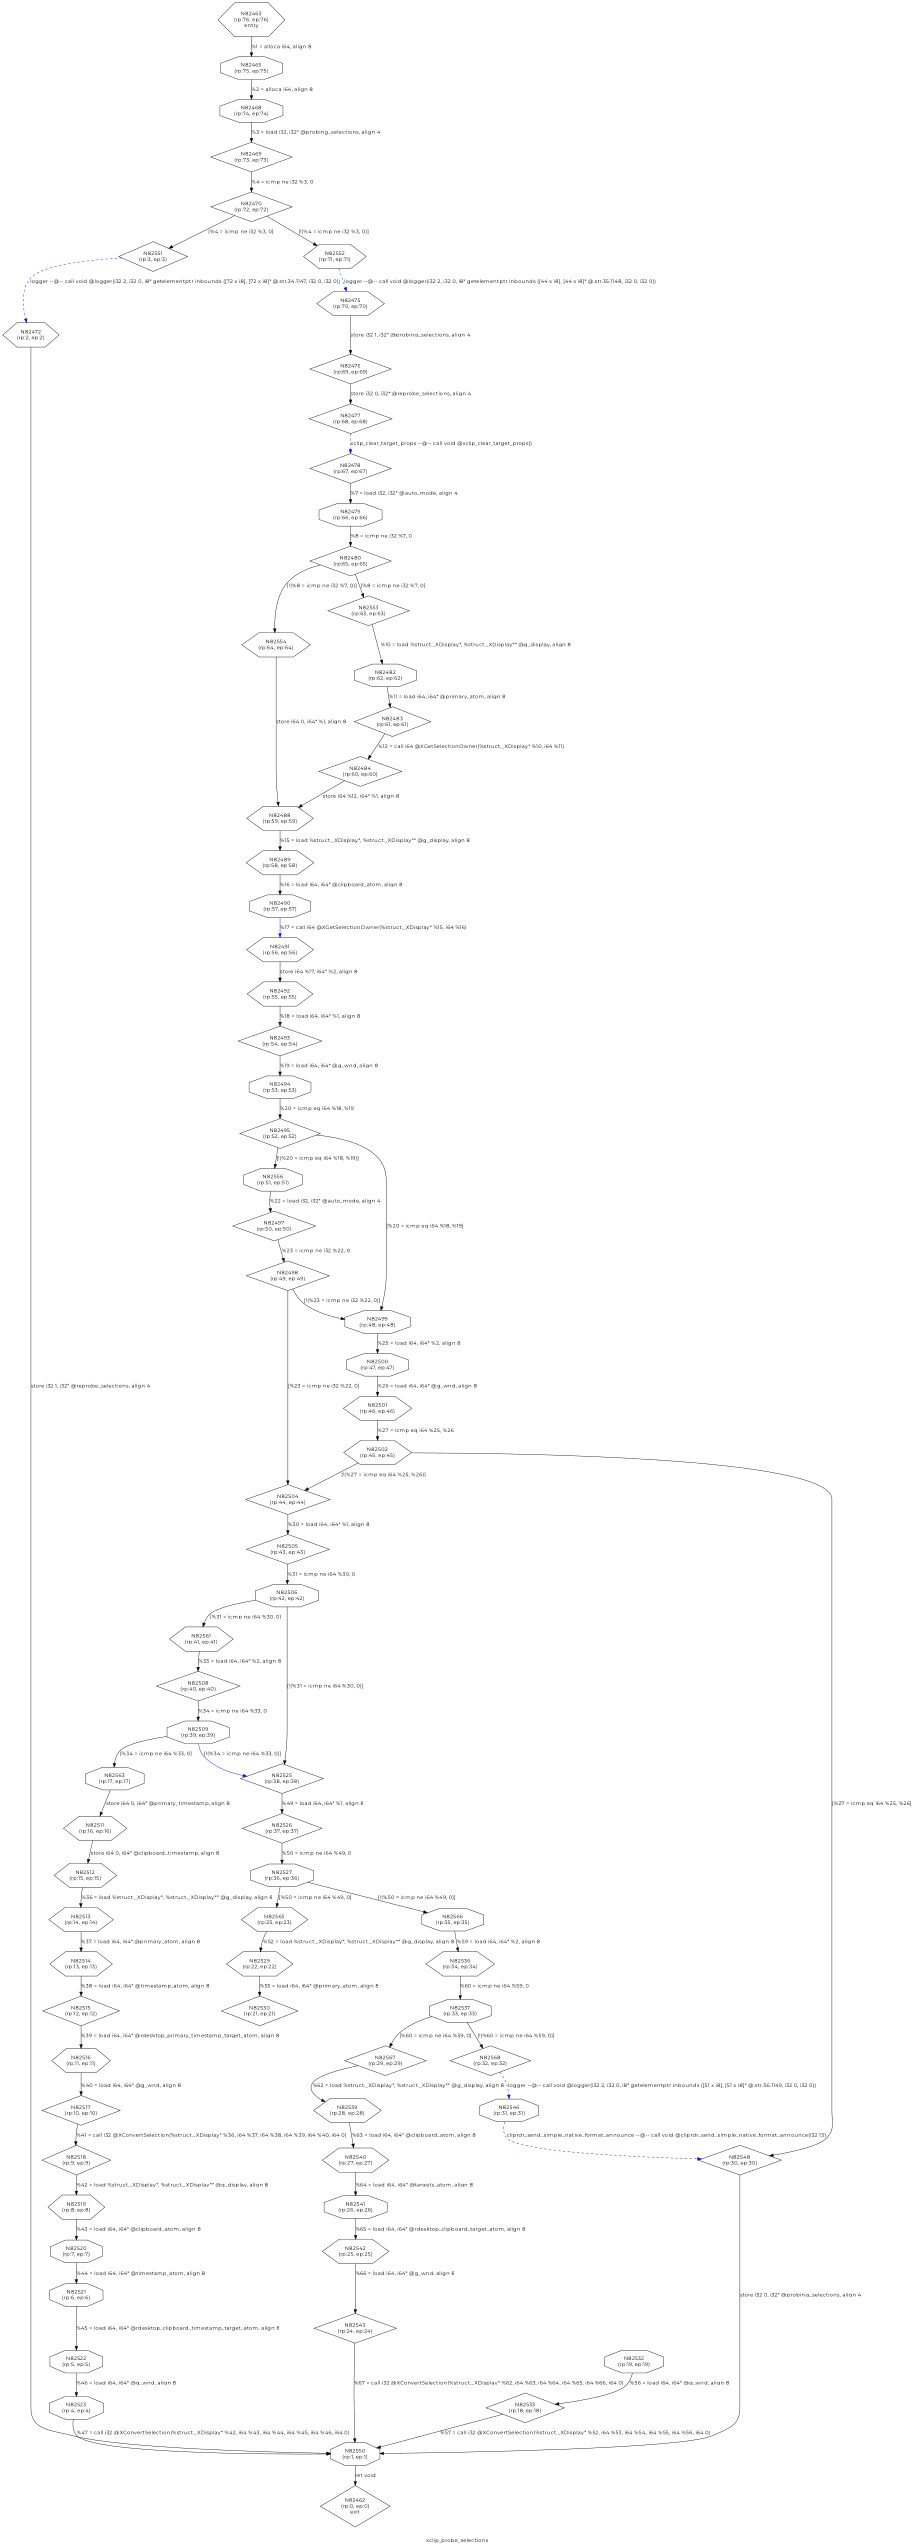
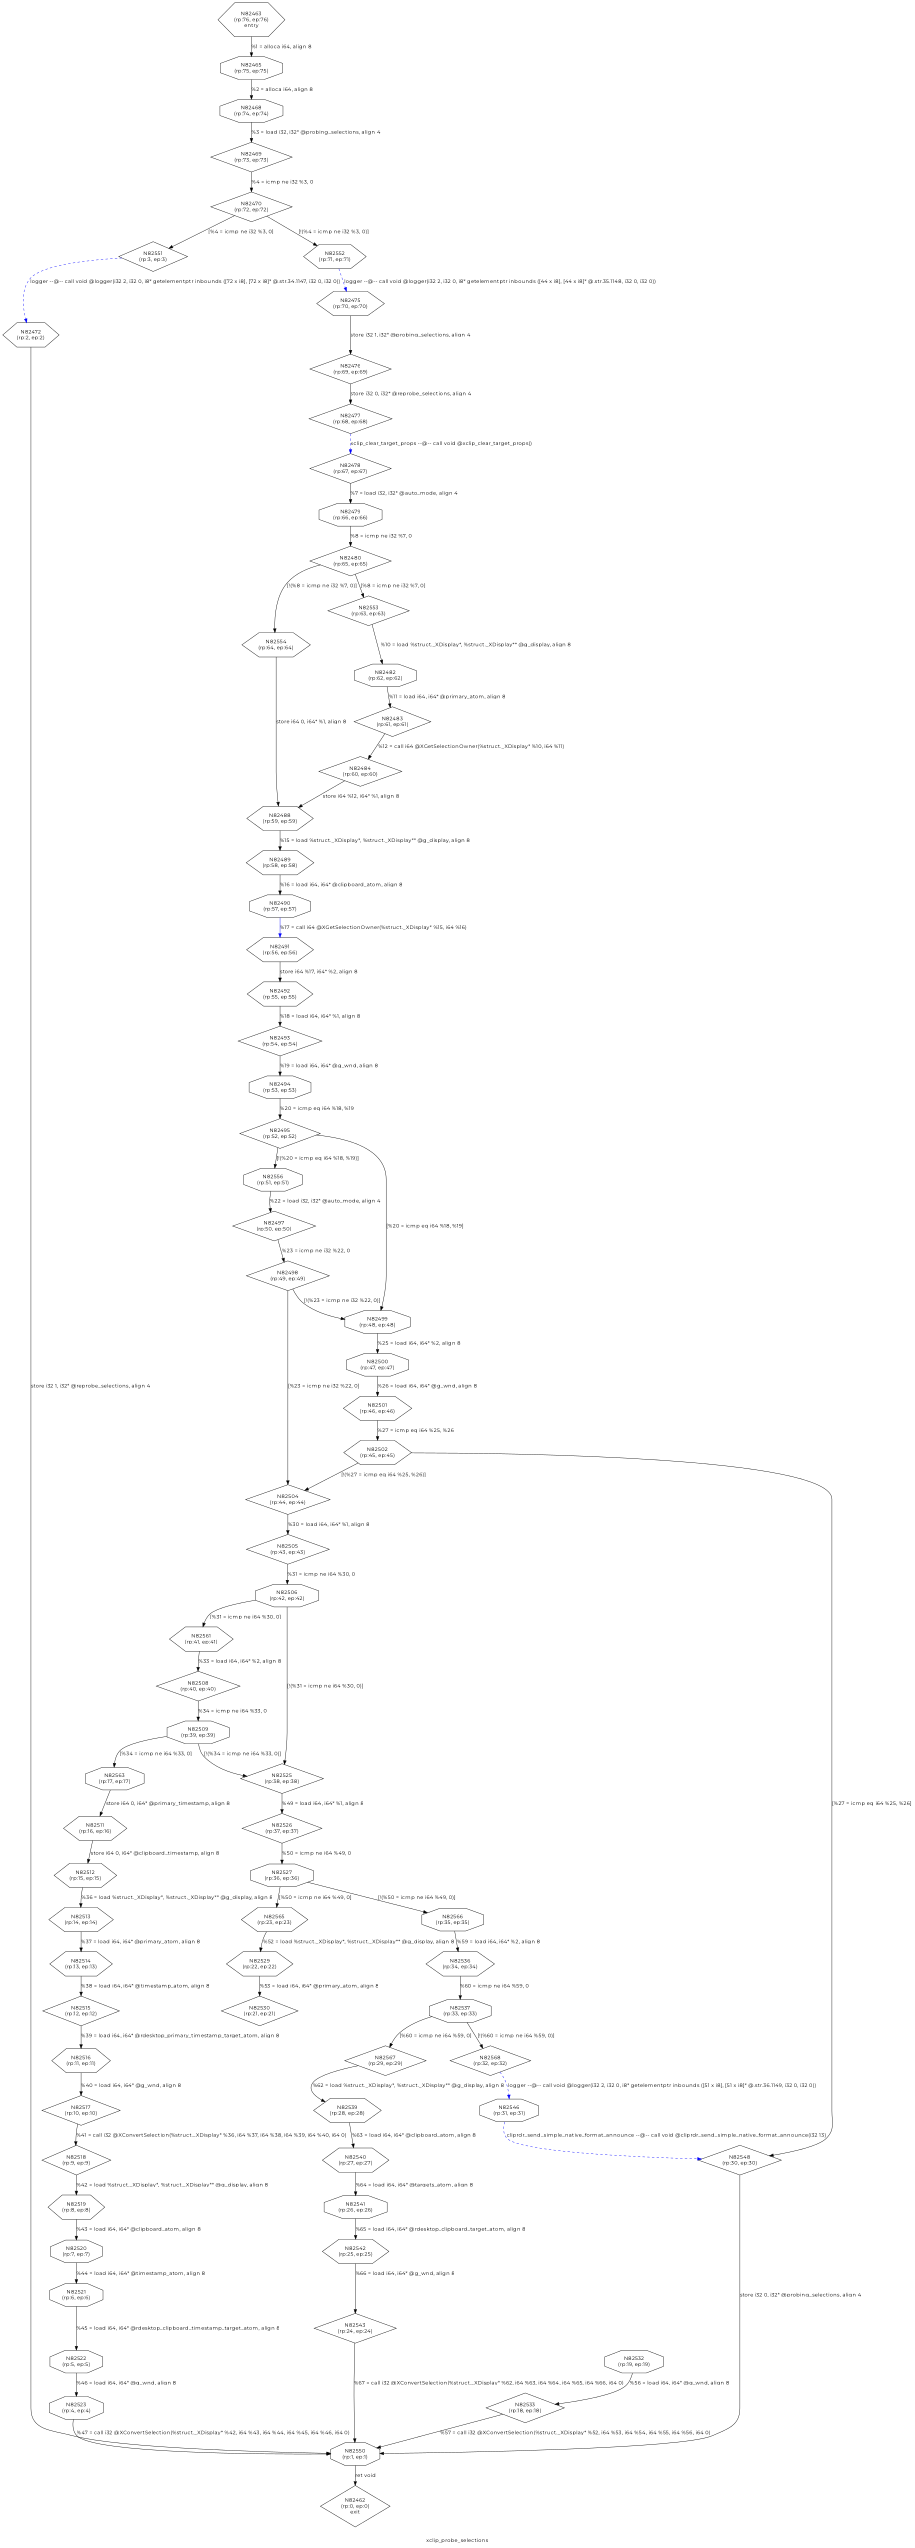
edge "N82509 (rp:39, ep:39)" -> "N82525 (rp:38, ep:38)": color blue -> black
